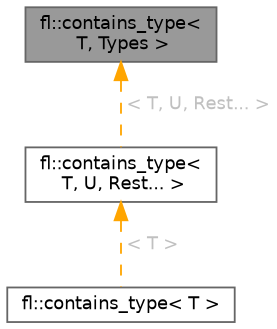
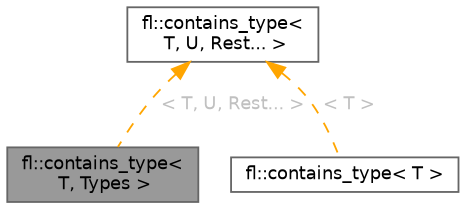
edge "fl::contains_type< T, U, Rest... >" -> "fl::contains_type< T, Types >": reversed
